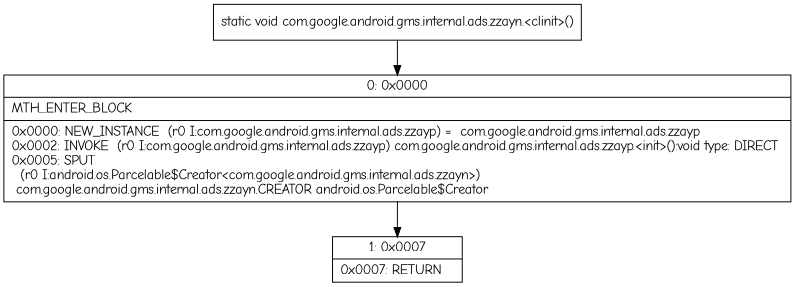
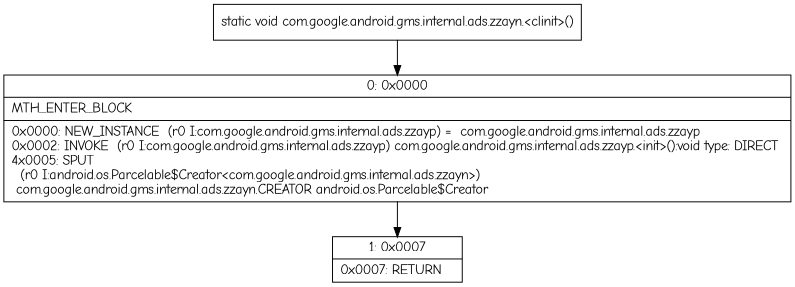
node "0: 0x0000": text "0x0005: SPUT" -> "4x0005: SPUT"
